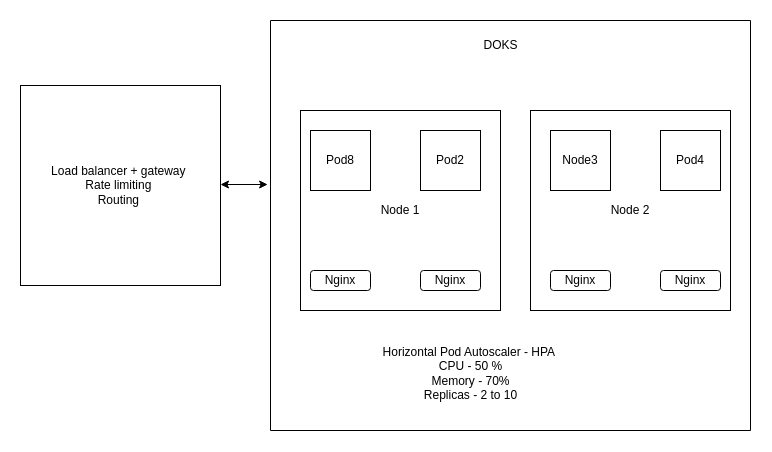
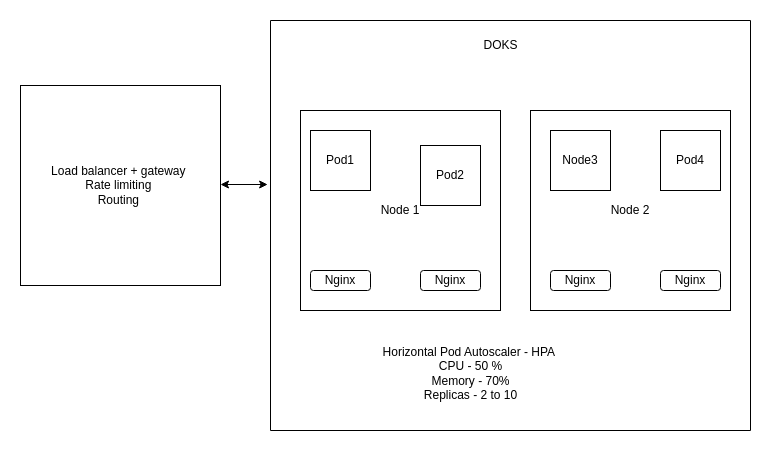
node "Pod8": label "Pod8" -> "Pod1"
node "Pod2": moved (451, 161) -> (451, 176)
